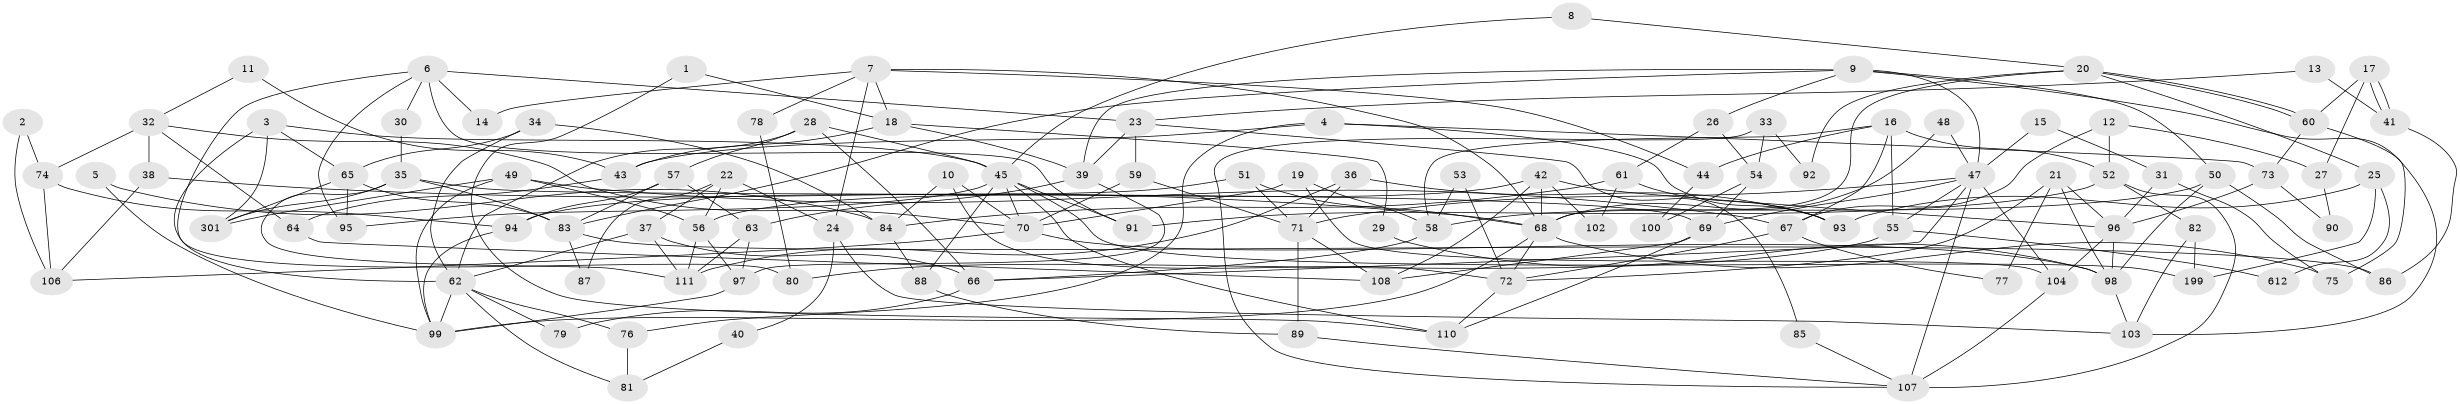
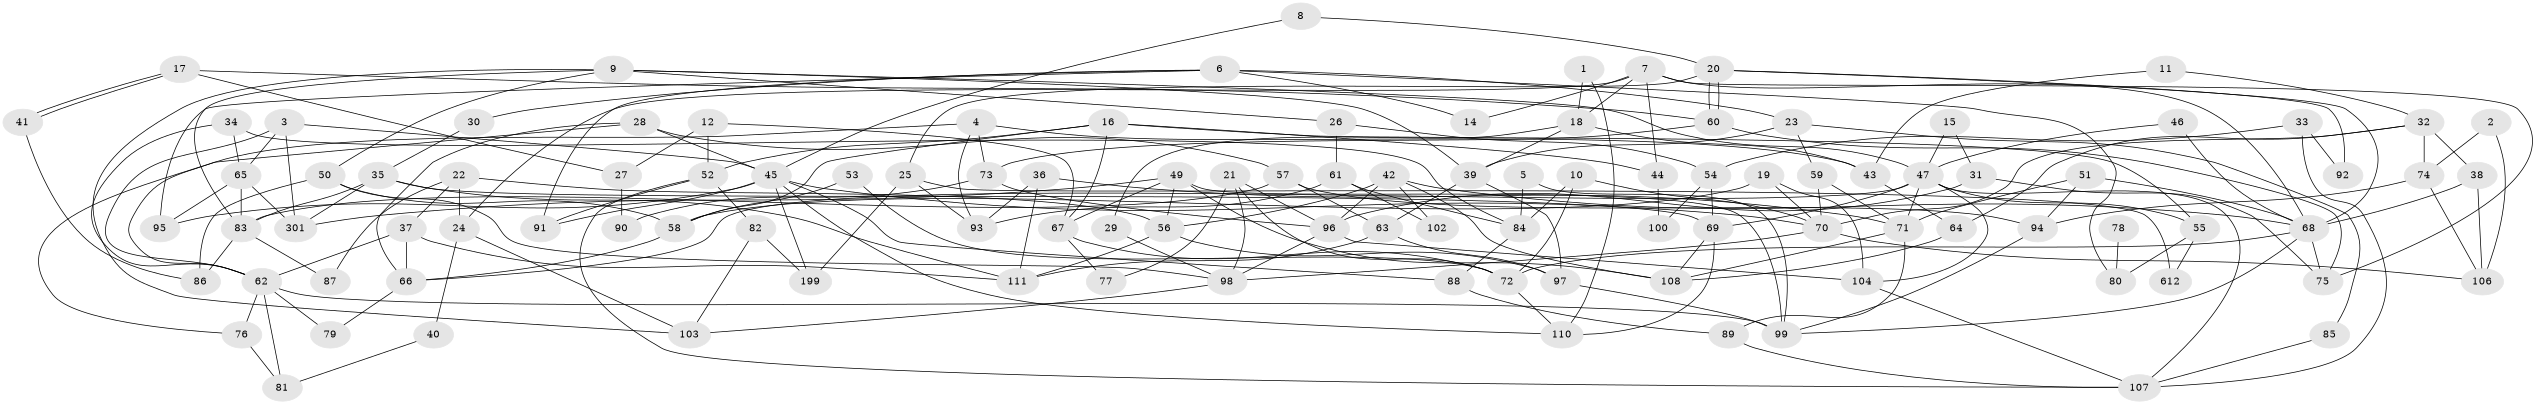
node "13": removed
edge "7" -- "78": now "7" -- "75"
node "48": label "48" -> "46"
edge "49" -- "108": added
